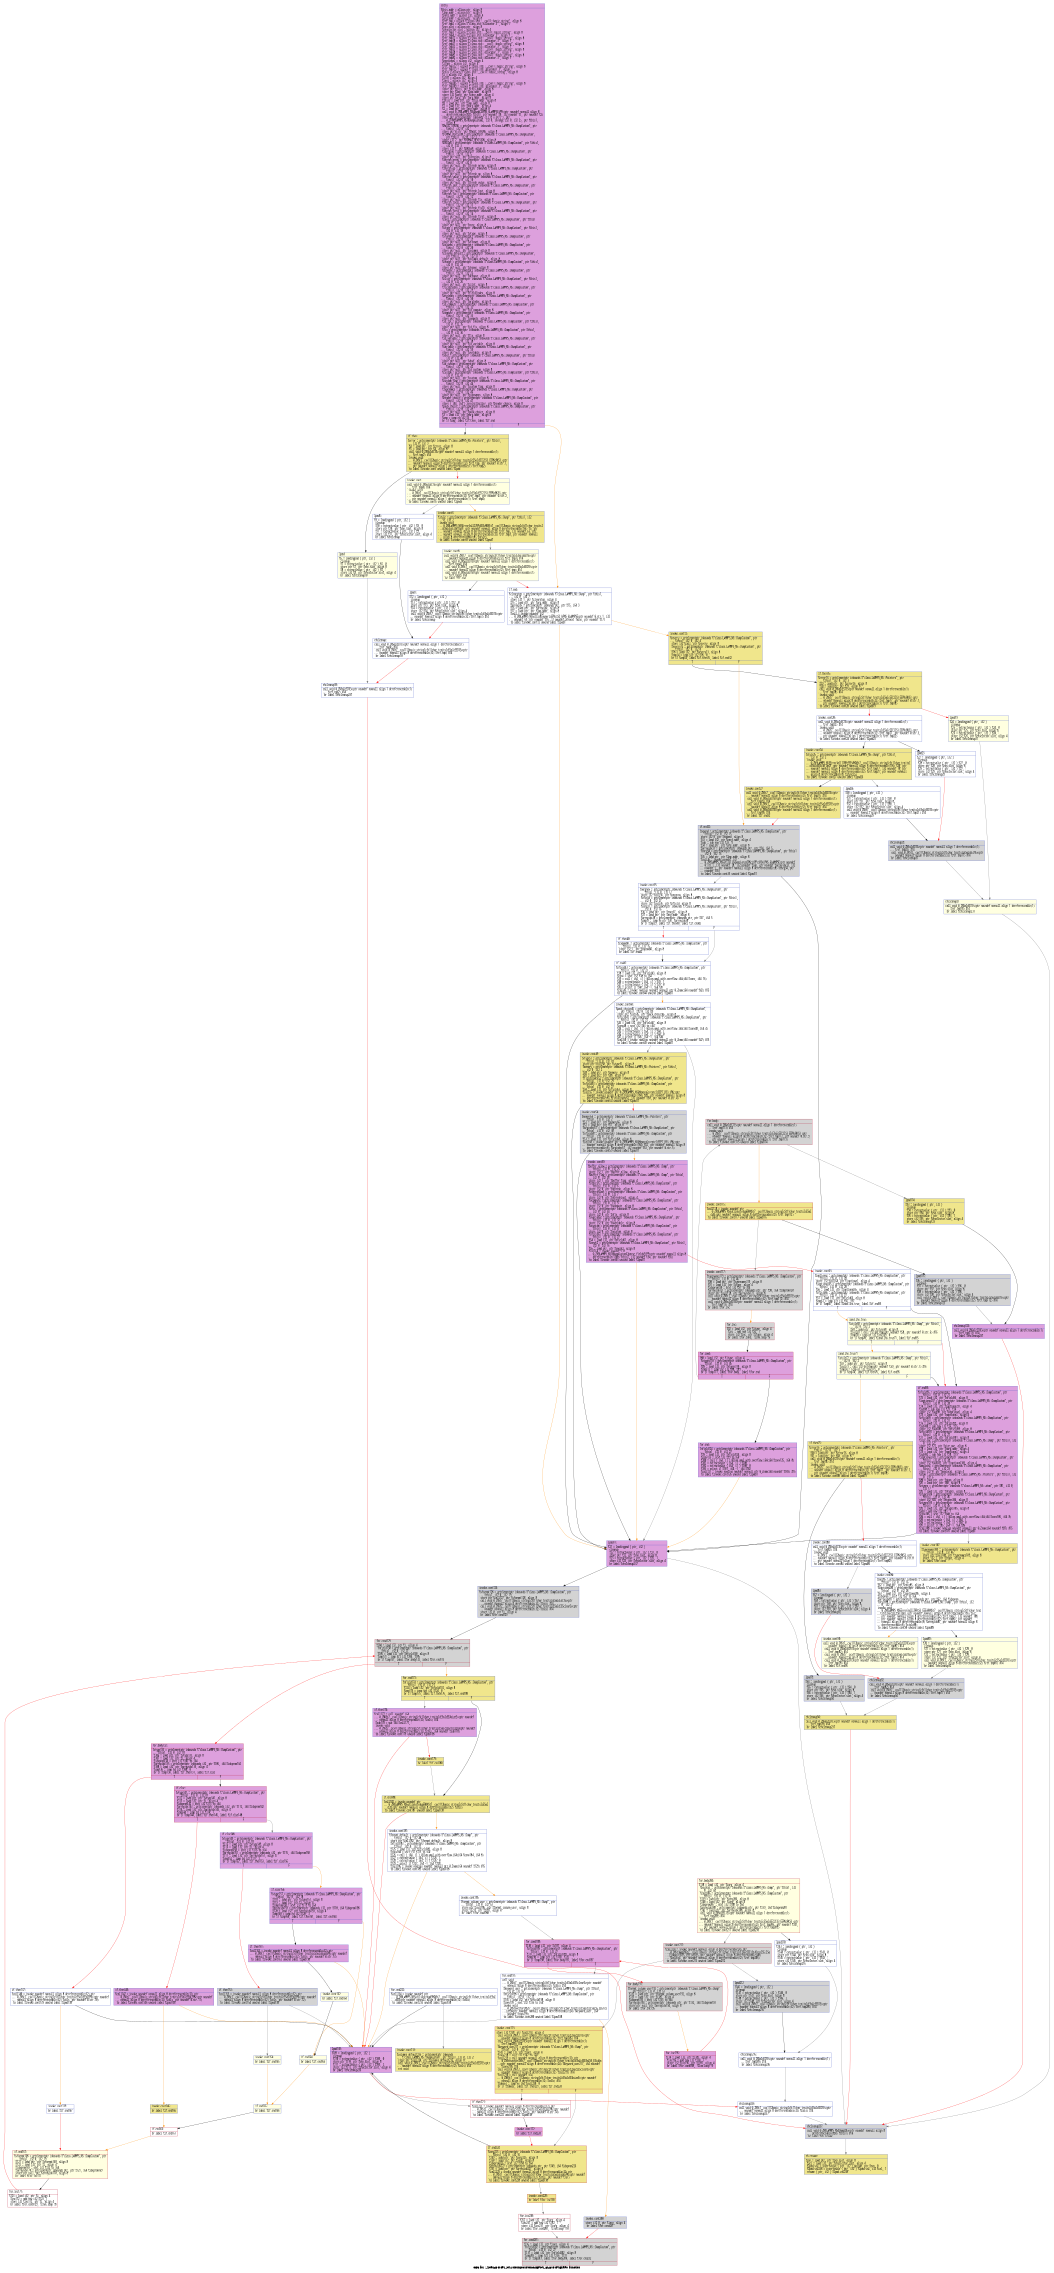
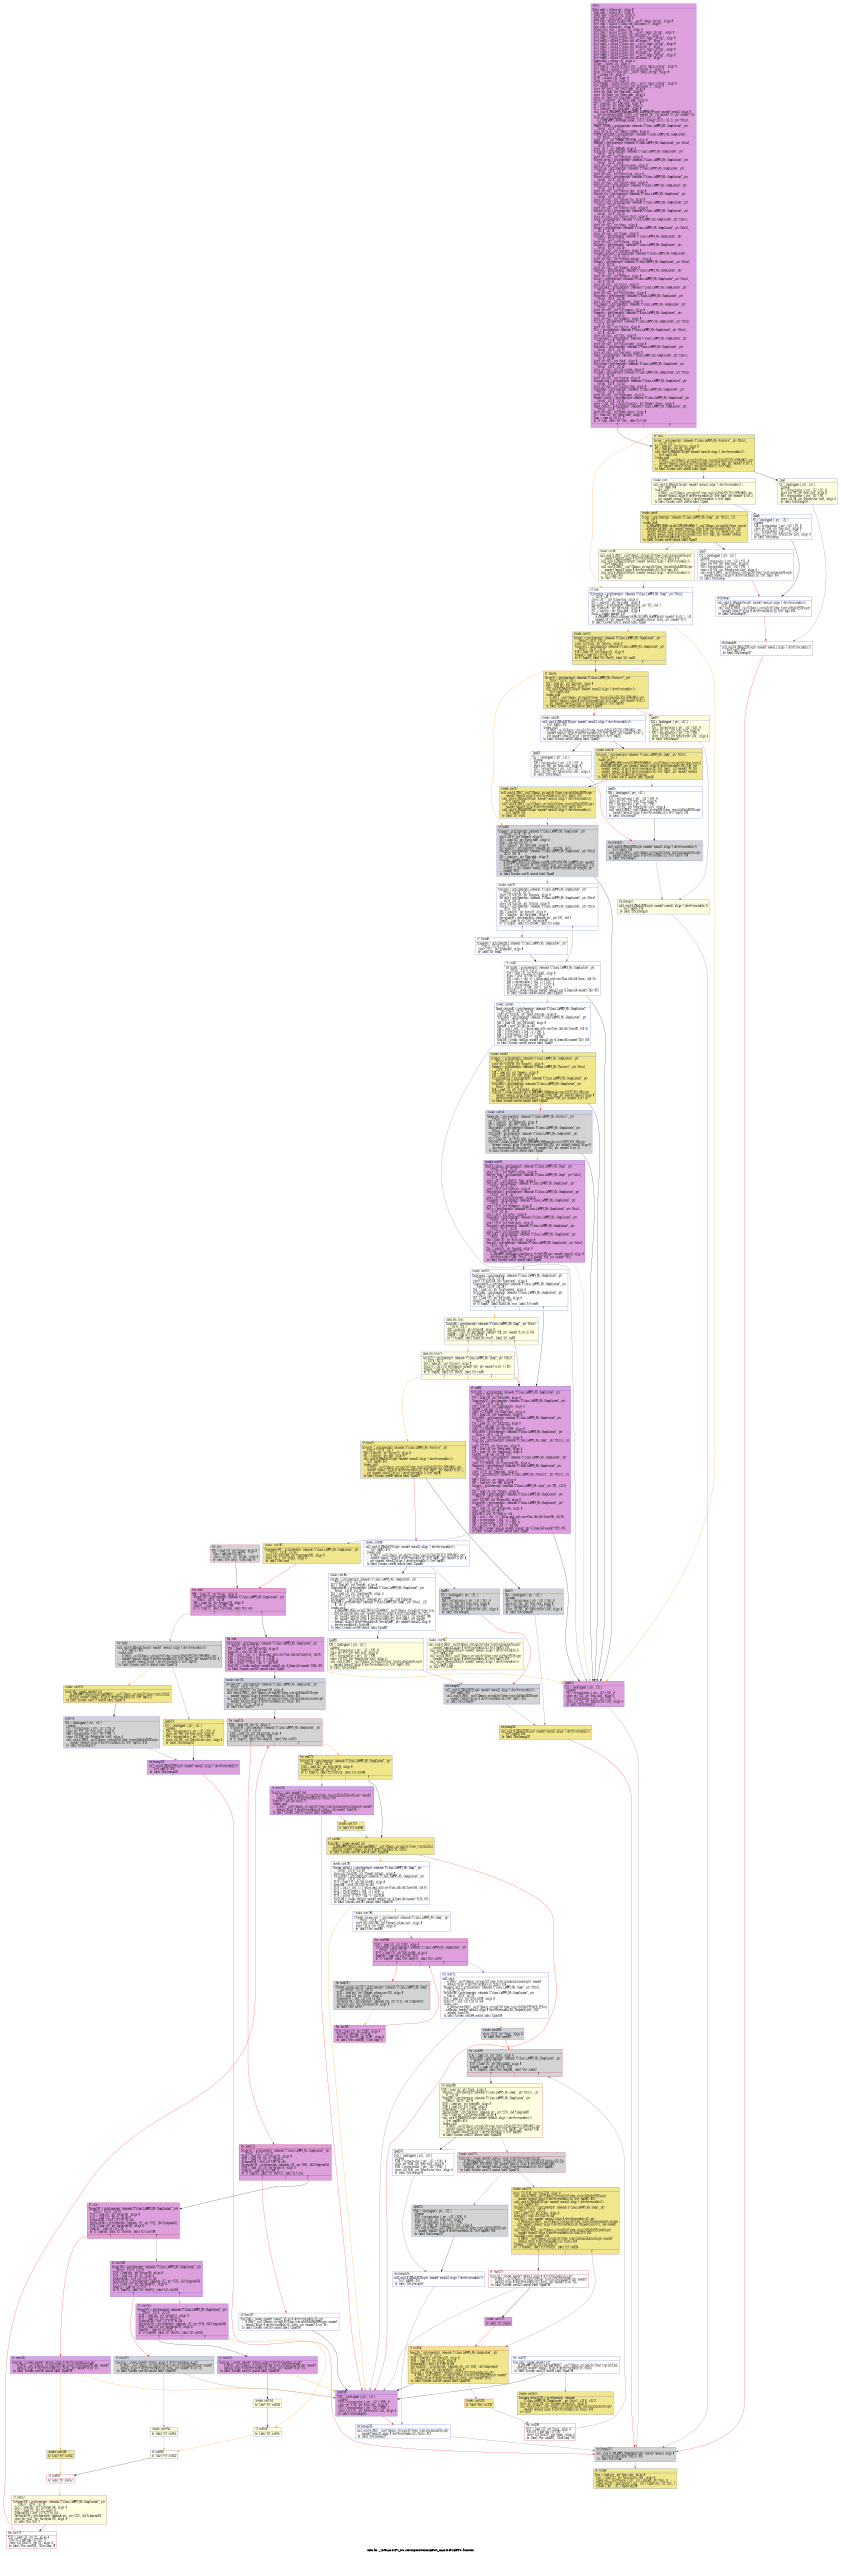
edge "invoke.cont8:" -> "lpad7:": now "invoke.cont6:" -> "lpad7:"
node "invoke.cont117:": removed
edge "invoke.cont107:" -> "for.cond:": added
edge "lpad11:" -> "invoke.cont126:": now "for.end:" -> "invoke.cont126:"
edge "for.cond201:" -> "for.body204:": added
edge "lpad138:" -> "if.then221:": reversed
node "invoke.cont139:": removed
